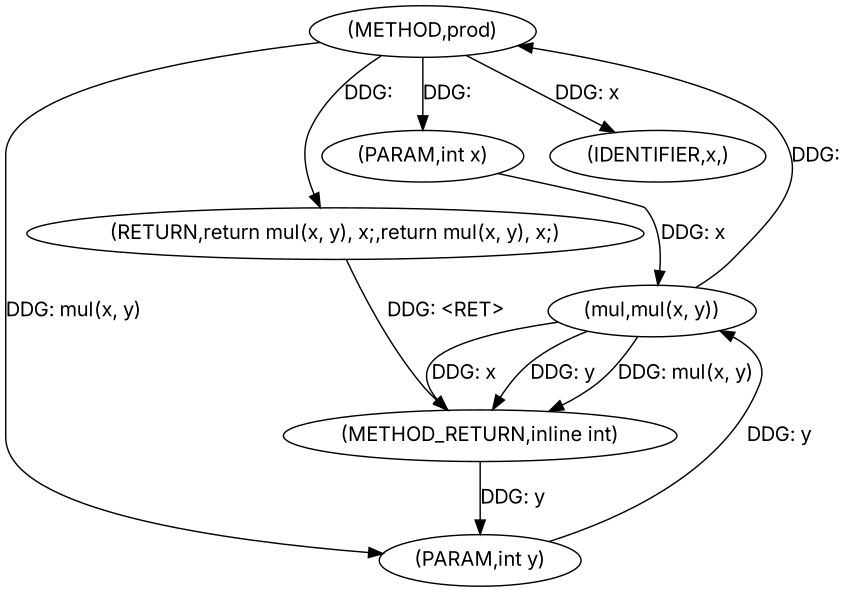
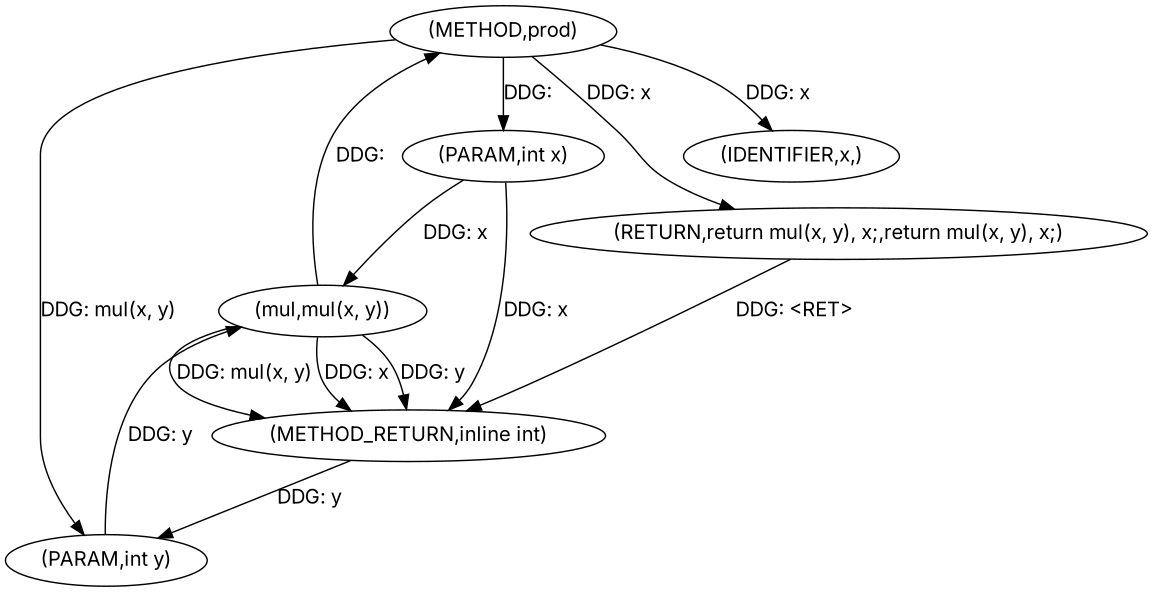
edge "(METHOD,prod)" -> "(RETURN,return mul(x, y), x;,return mul(x, y), x;)": label "DDG: " -> "DDG: x"
edge "(PARAM,int x)" -> "(METHOD_RETURN,inline int)": added, label "DDG: x"
